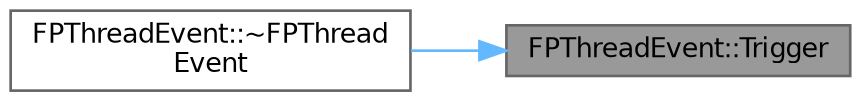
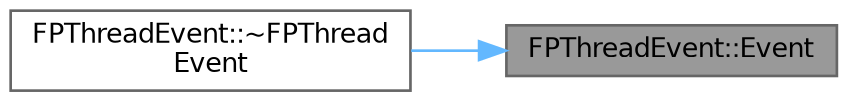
node "FPThreadEvent::Trigger": label "FPThreadEvent::Trigger" -> "FPThreadEvent::Event"
